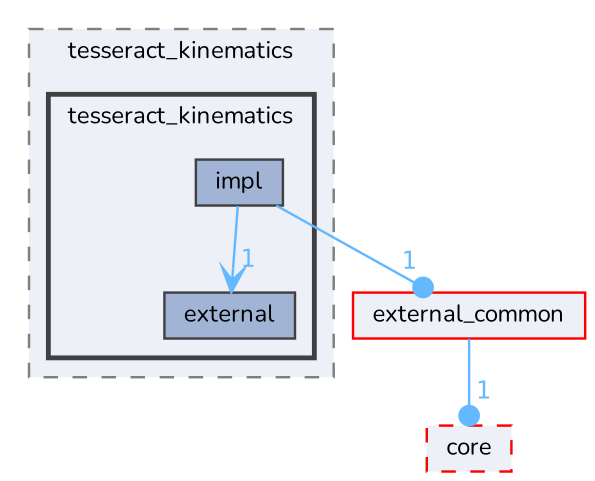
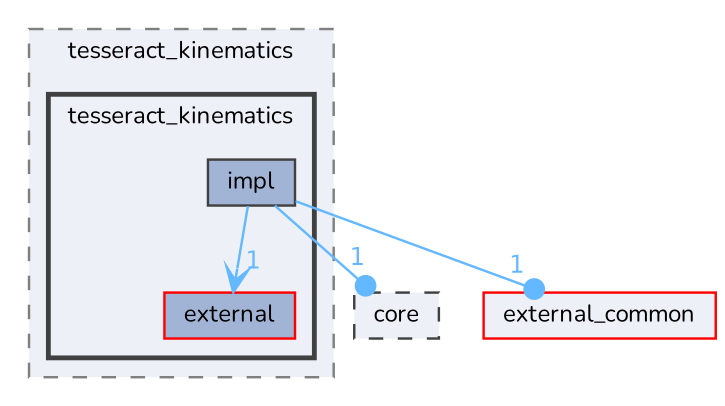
node "external": color grey25 -> red
edge "external_common" -> "core": now "impl" -> "core"
node "core": color red -> grey25
